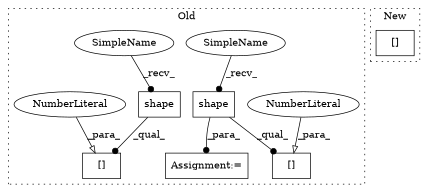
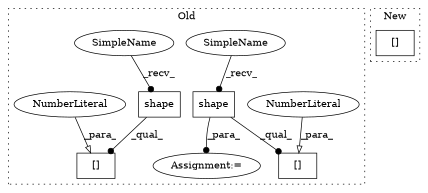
node "Assignment:=": shape box -> ellipse
